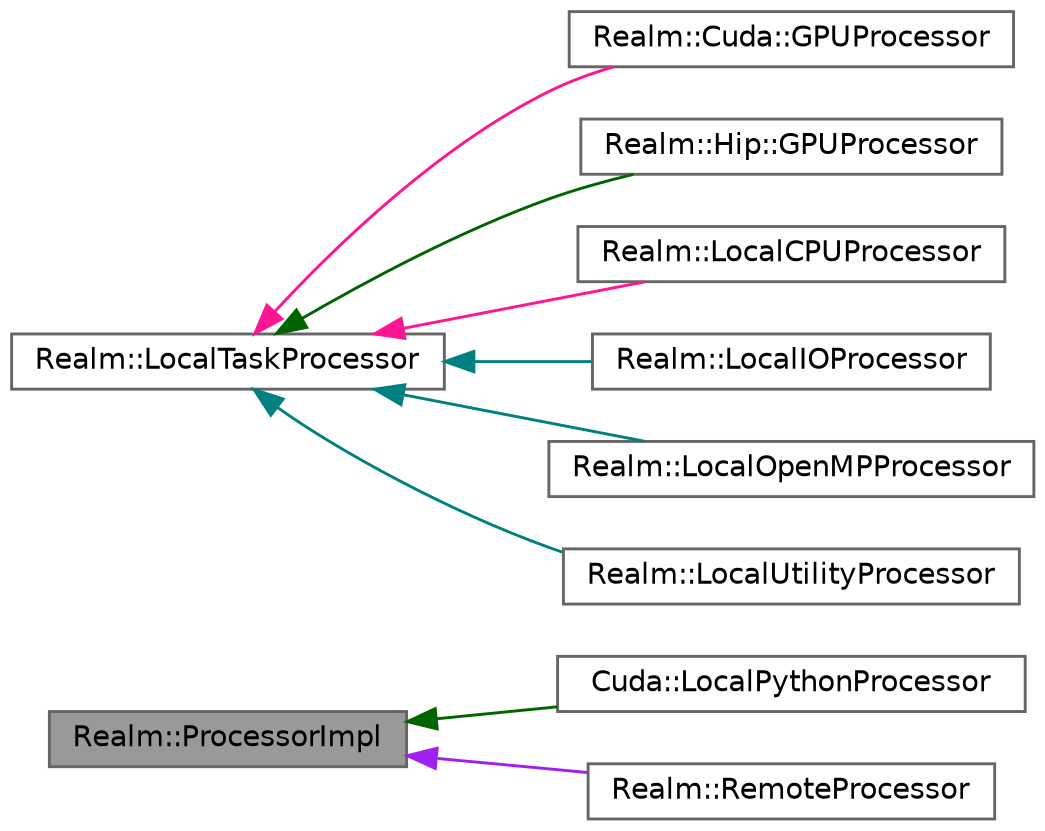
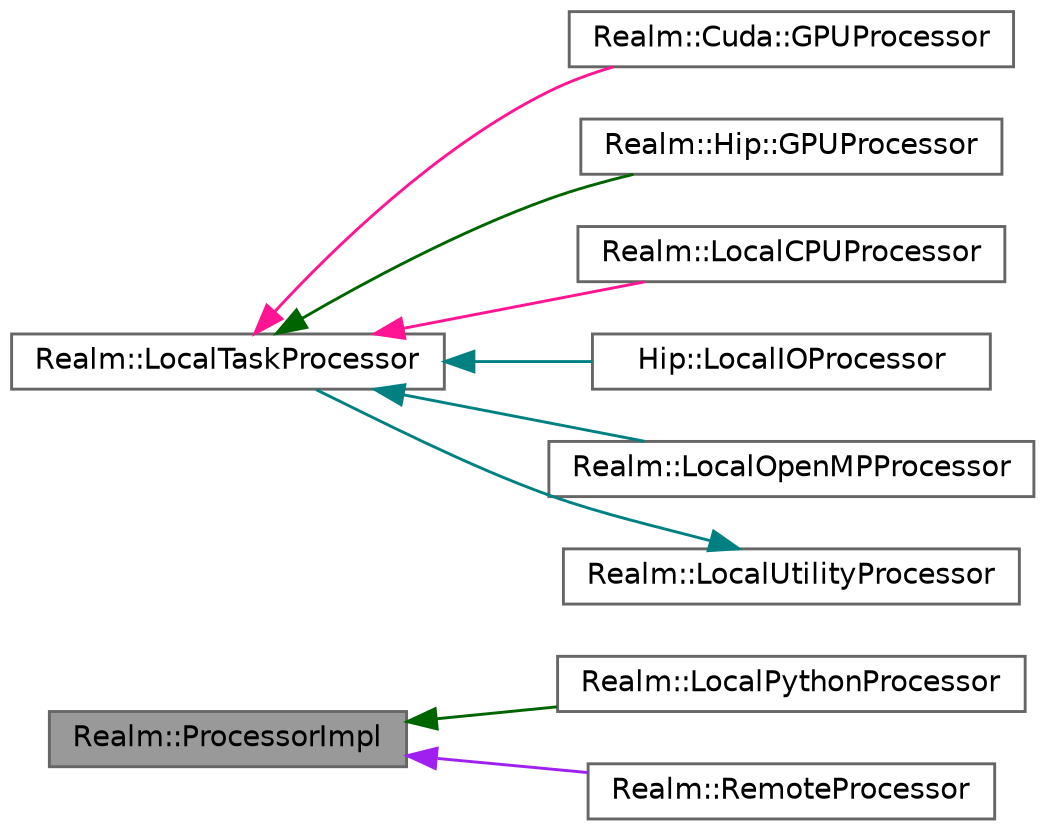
node "Realm::LocalIOProcessor": label "Realm::LocalIOProcessor" -> "Hip::LocalIOProcessor"
edge "Realm::LocalUtilityProcessor" -> "Realm::LocalTaskProcessor": reversed
node "Cuda::LocalPythonProcessor": label "Cuda::LocalPythonProcessor" -> "Realm::LocalPythonProcessor"
